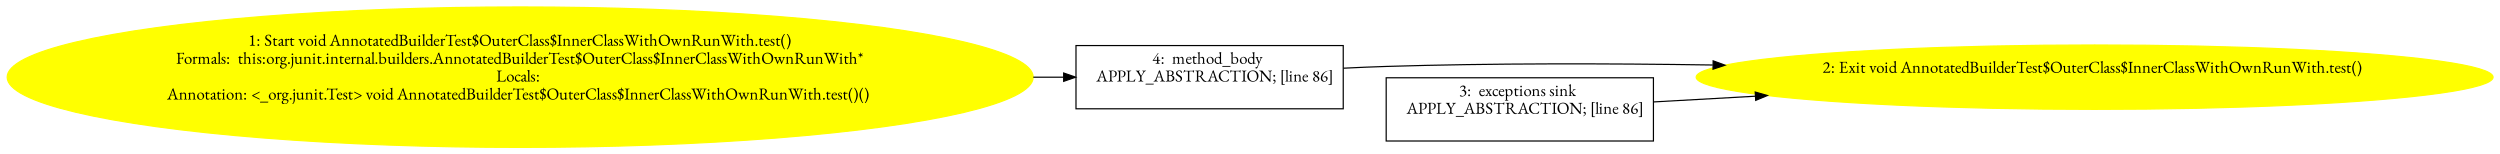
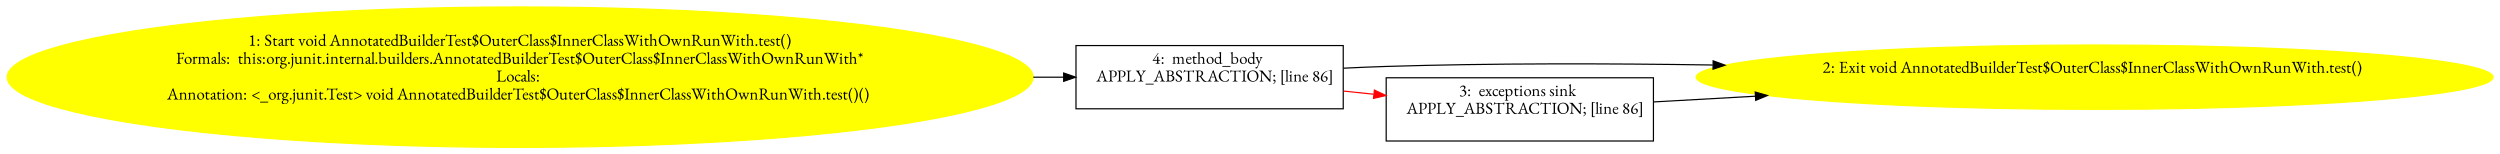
edge "4:  method_body APPLY_ABSTRACTION; [line 86]" -> "3:  exceptions sink APPLY_ABSTRACTION; [line 86]": added
